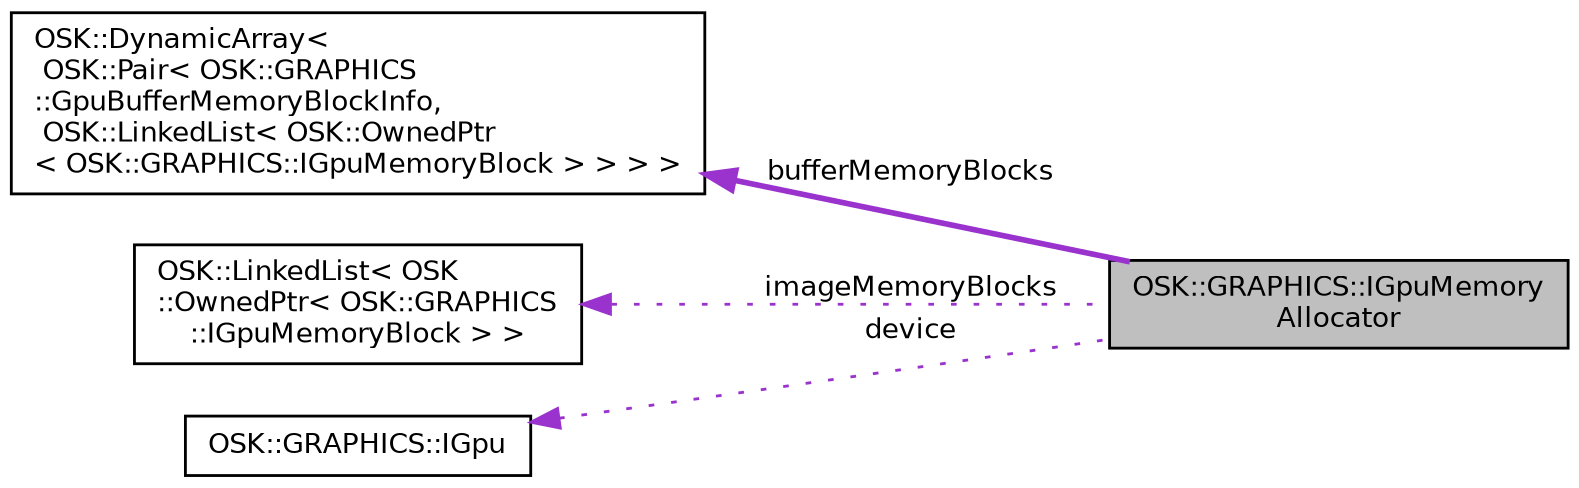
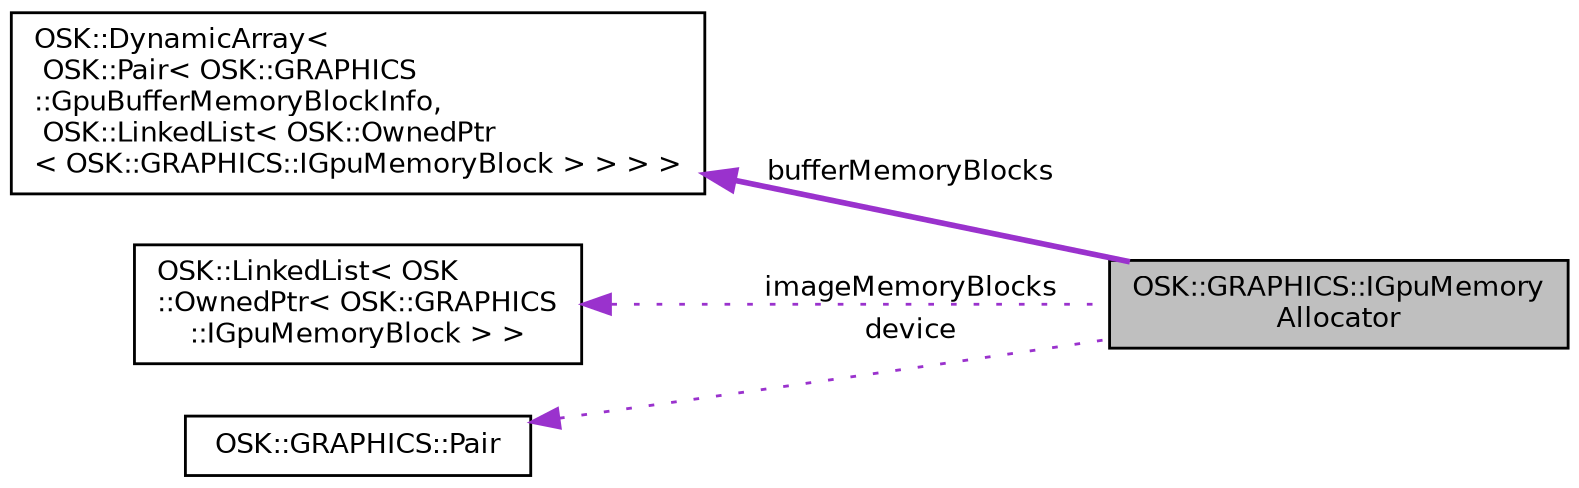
node "OSK::GRAPHICS::IGpu": label "OSK::GRAPHICS::IGpu" -> "OSK::GRAPHICS::Pair"
